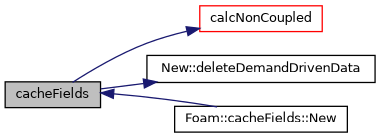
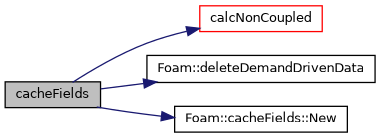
node "New::deleteDemandDrivenData": label "New::deleteDemandDrivenData" -> "Foam::deleteDemandDrivenData"
edge "Foam::cacheFields::New" -> "cacheFields": reversed
